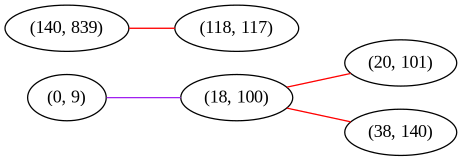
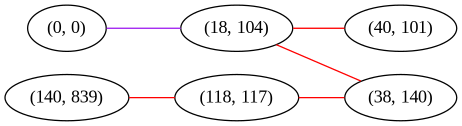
node "(20, 101)": label "(20, 101)" -> "(40, 101)"
node "(0, 9)": label "(0, 9)" -> "(0, 0)"
node "(18, 100)": label "(18, 100)" -> "(18, 104)"
edge "(118, 117)" -- "(38, 140)": added
